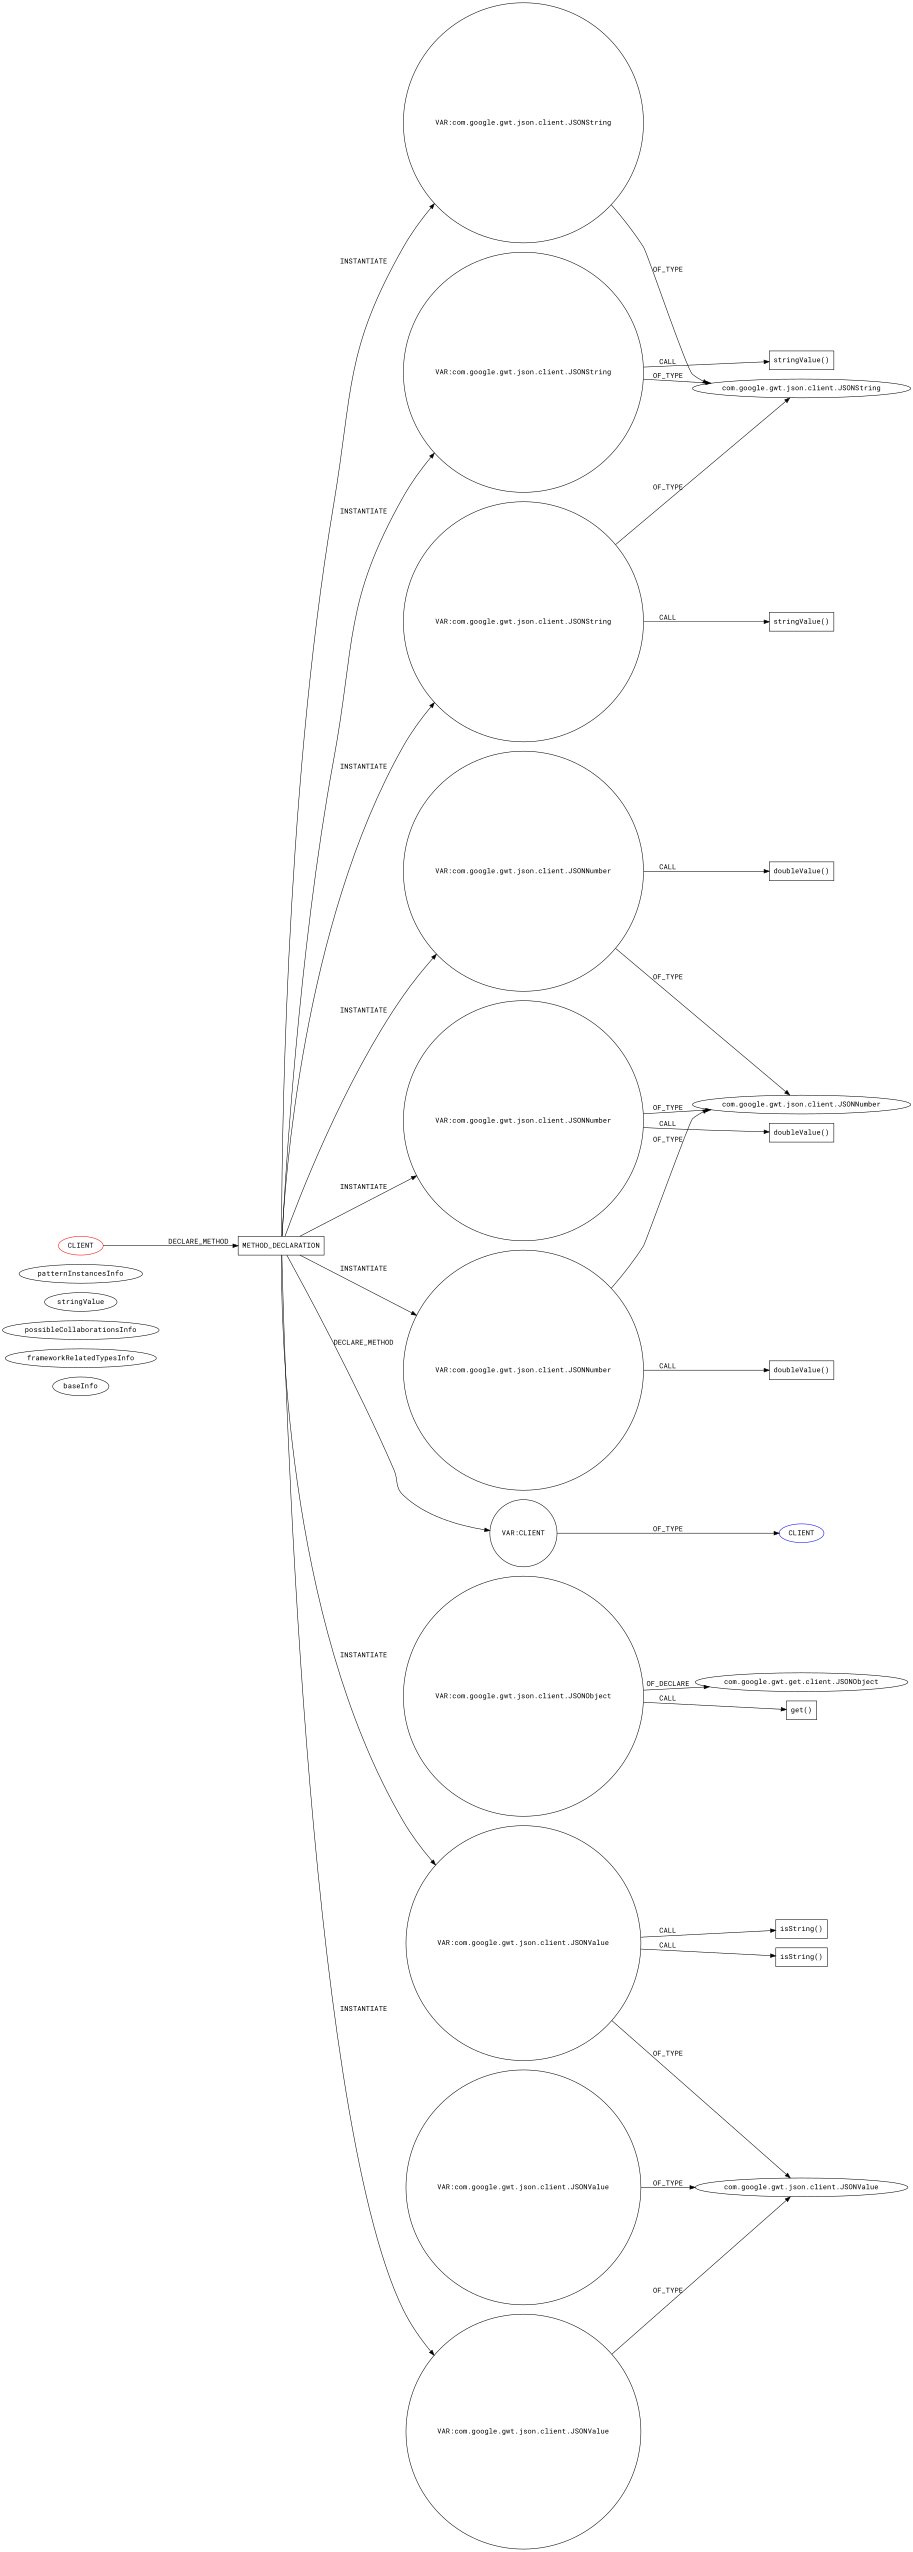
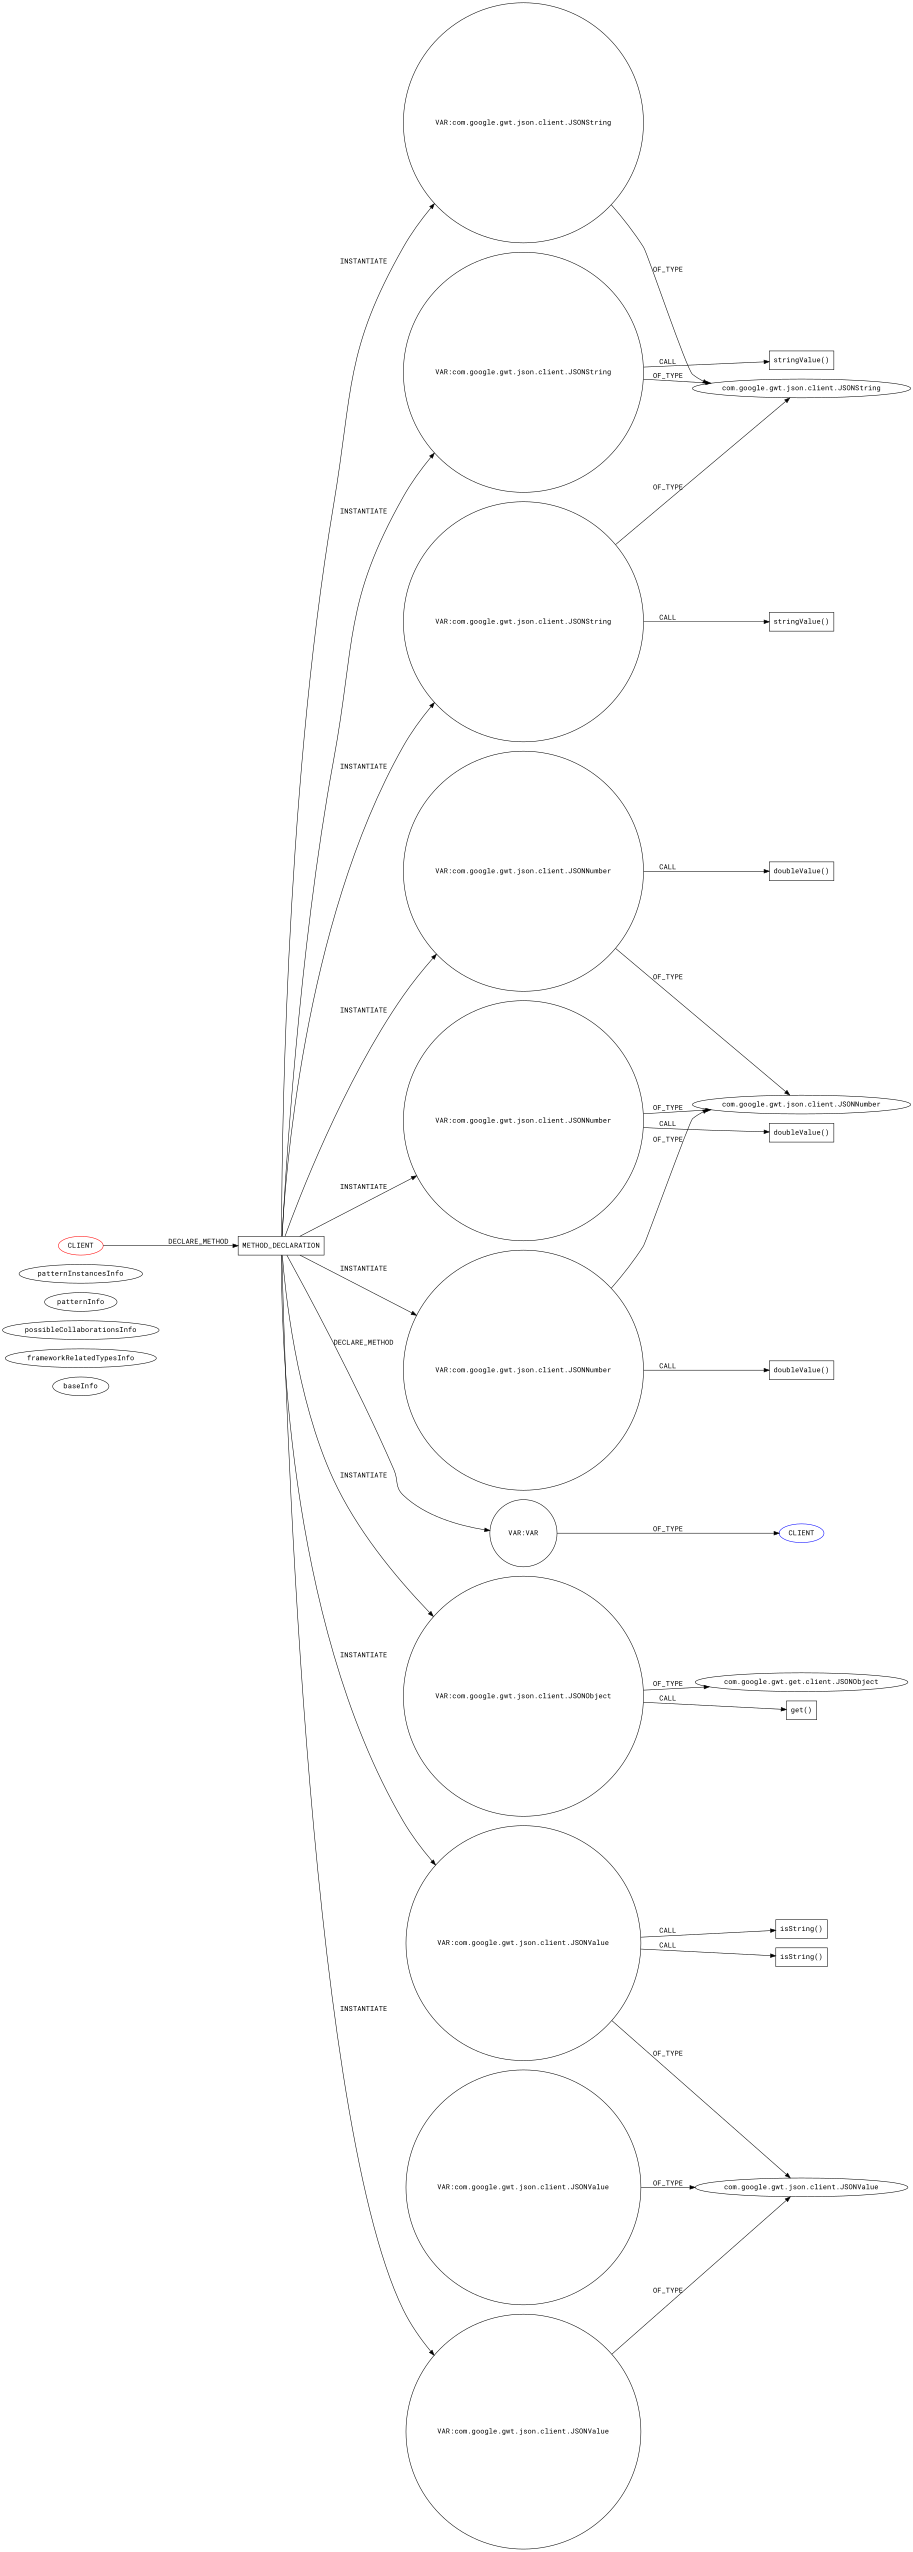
node "stringValue": label "stringValue" -> "patternInfo"
edge "METHOD_DECLARATION" -> "VAR:com.google.gwt.json.client.JSONObject": added, label "INSTANTIATE"
node "VAR:CLIENT": label "VAR:CLIENT" -> "VAR:VAR"
edge "VAR:com.google.gwt.json.client.JSONObject" -> "com.google.gwt.get.client.JSONObject": label "OF_DECLARE" -> "OF_TYPE"
